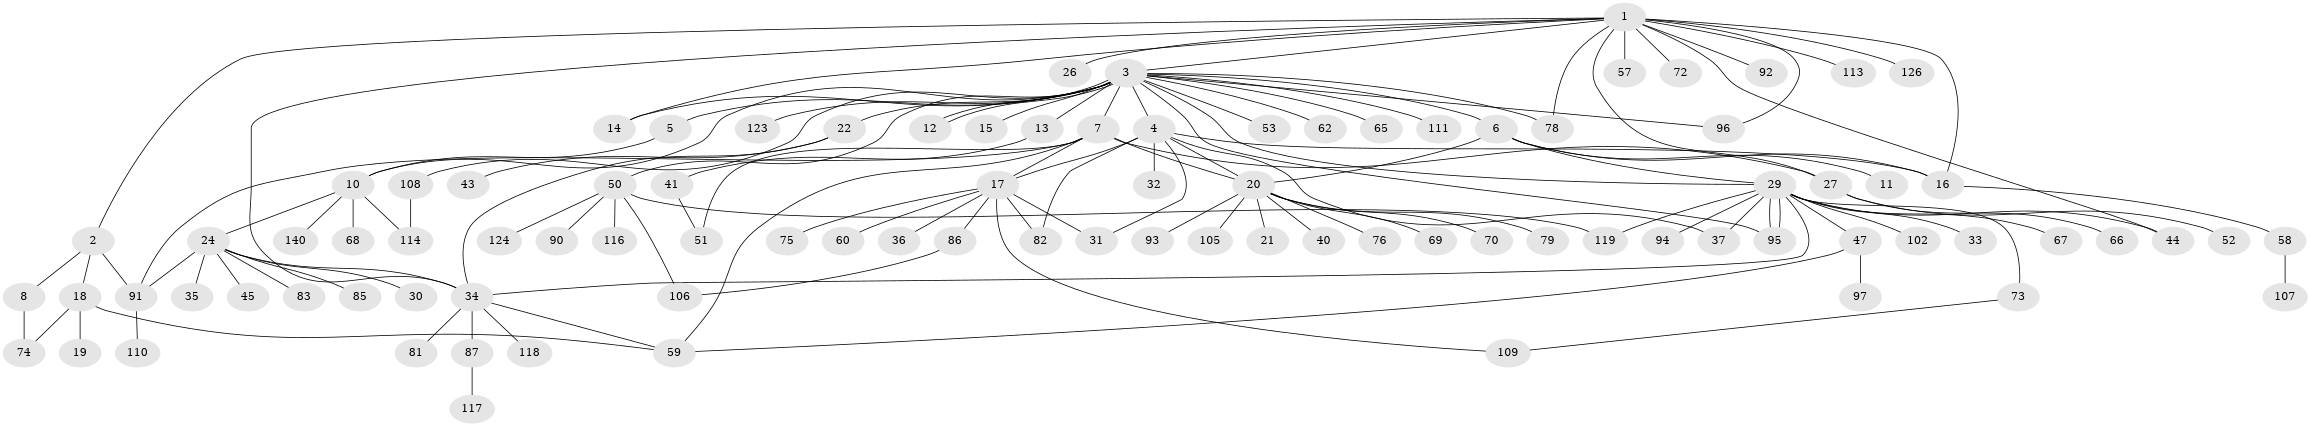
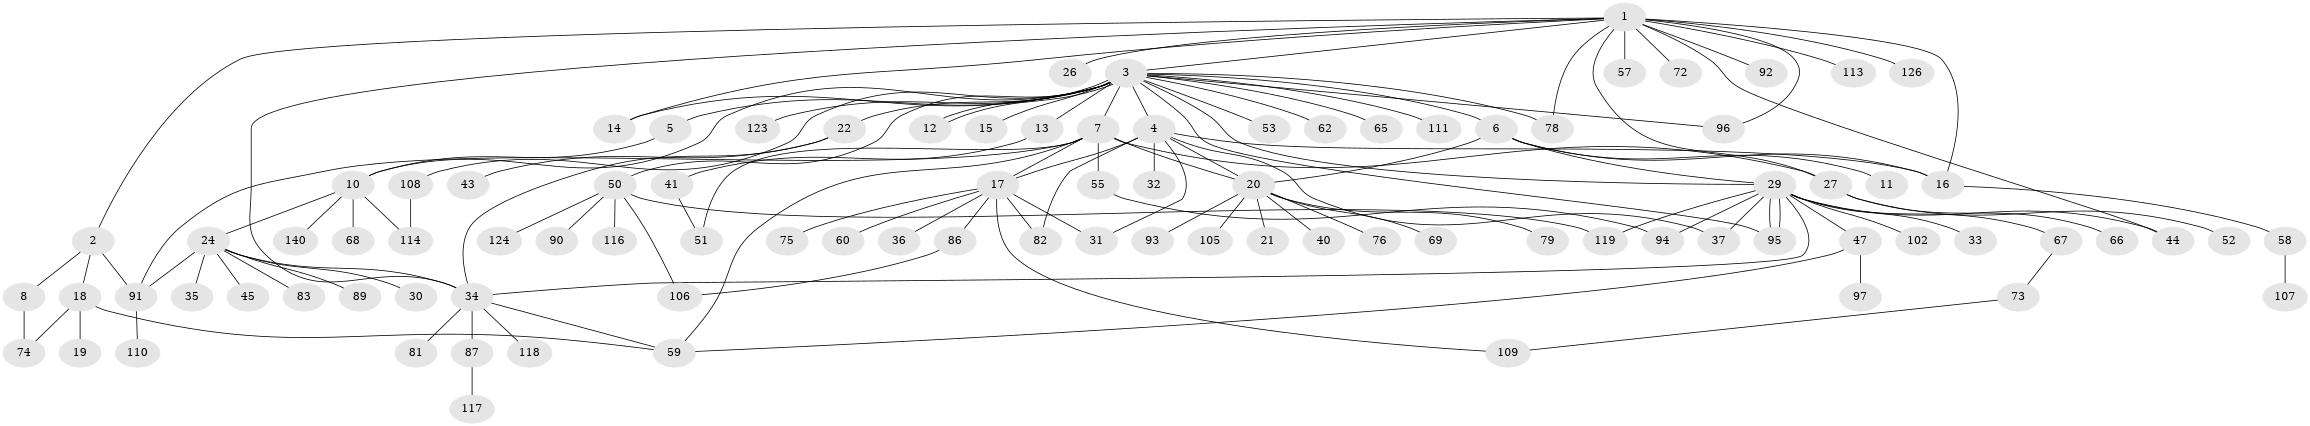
node "55": added
edge "29" -- "73": now "67" -- "73"
node "70": removed
node "85": label "85" -> "89"
